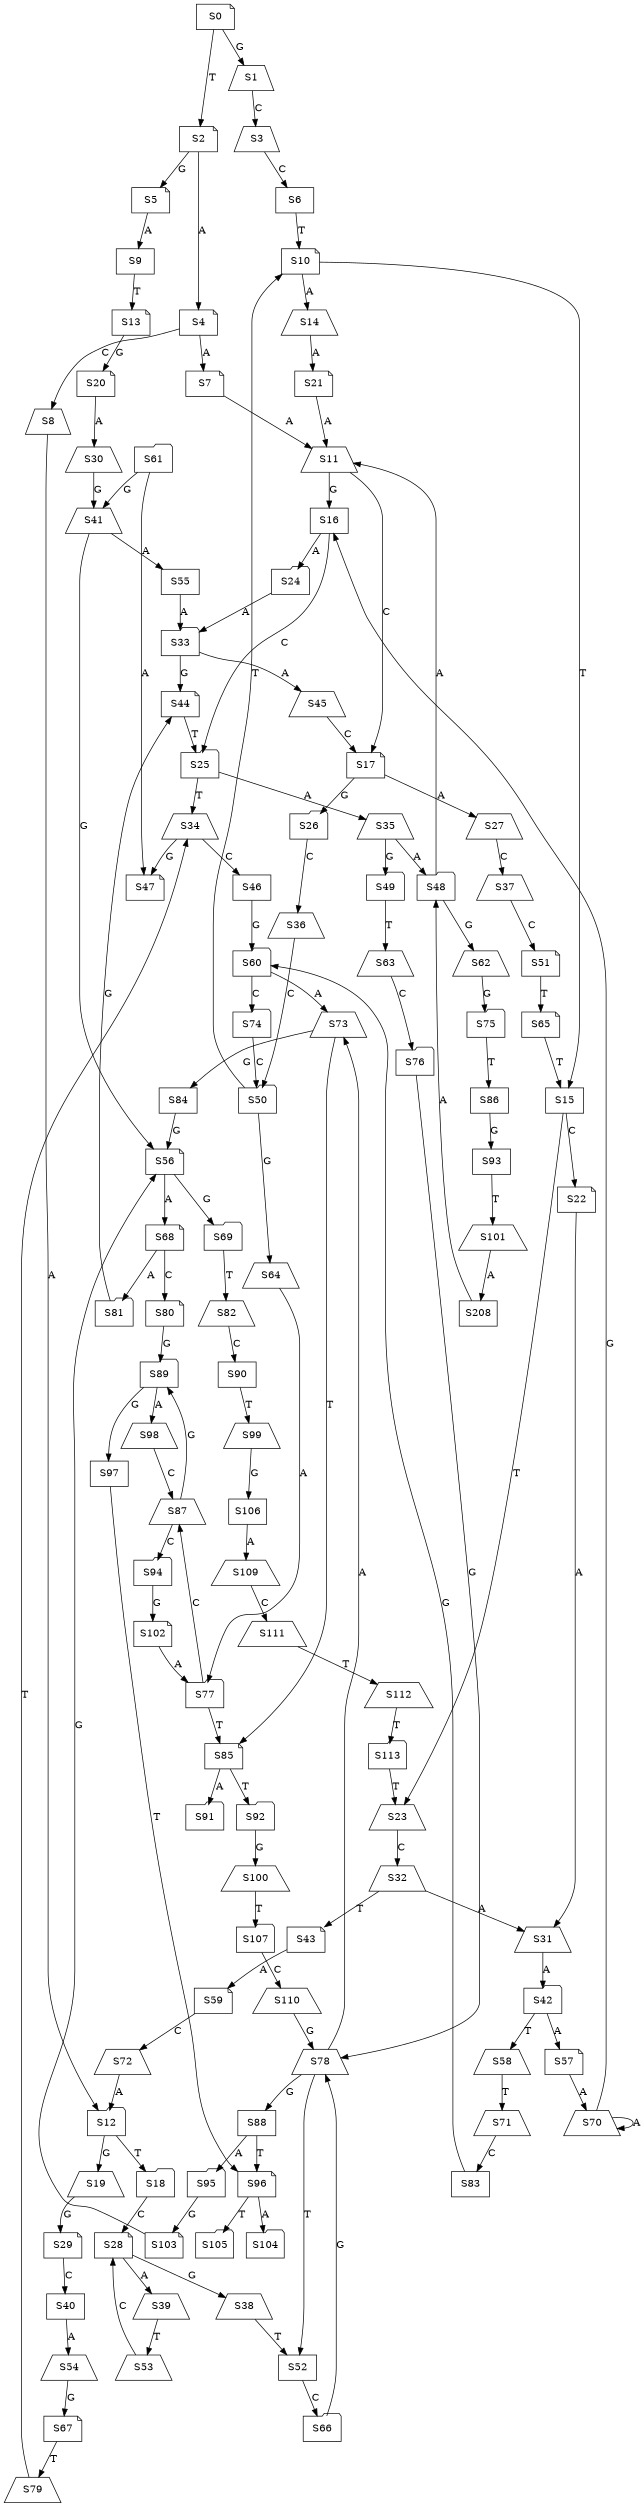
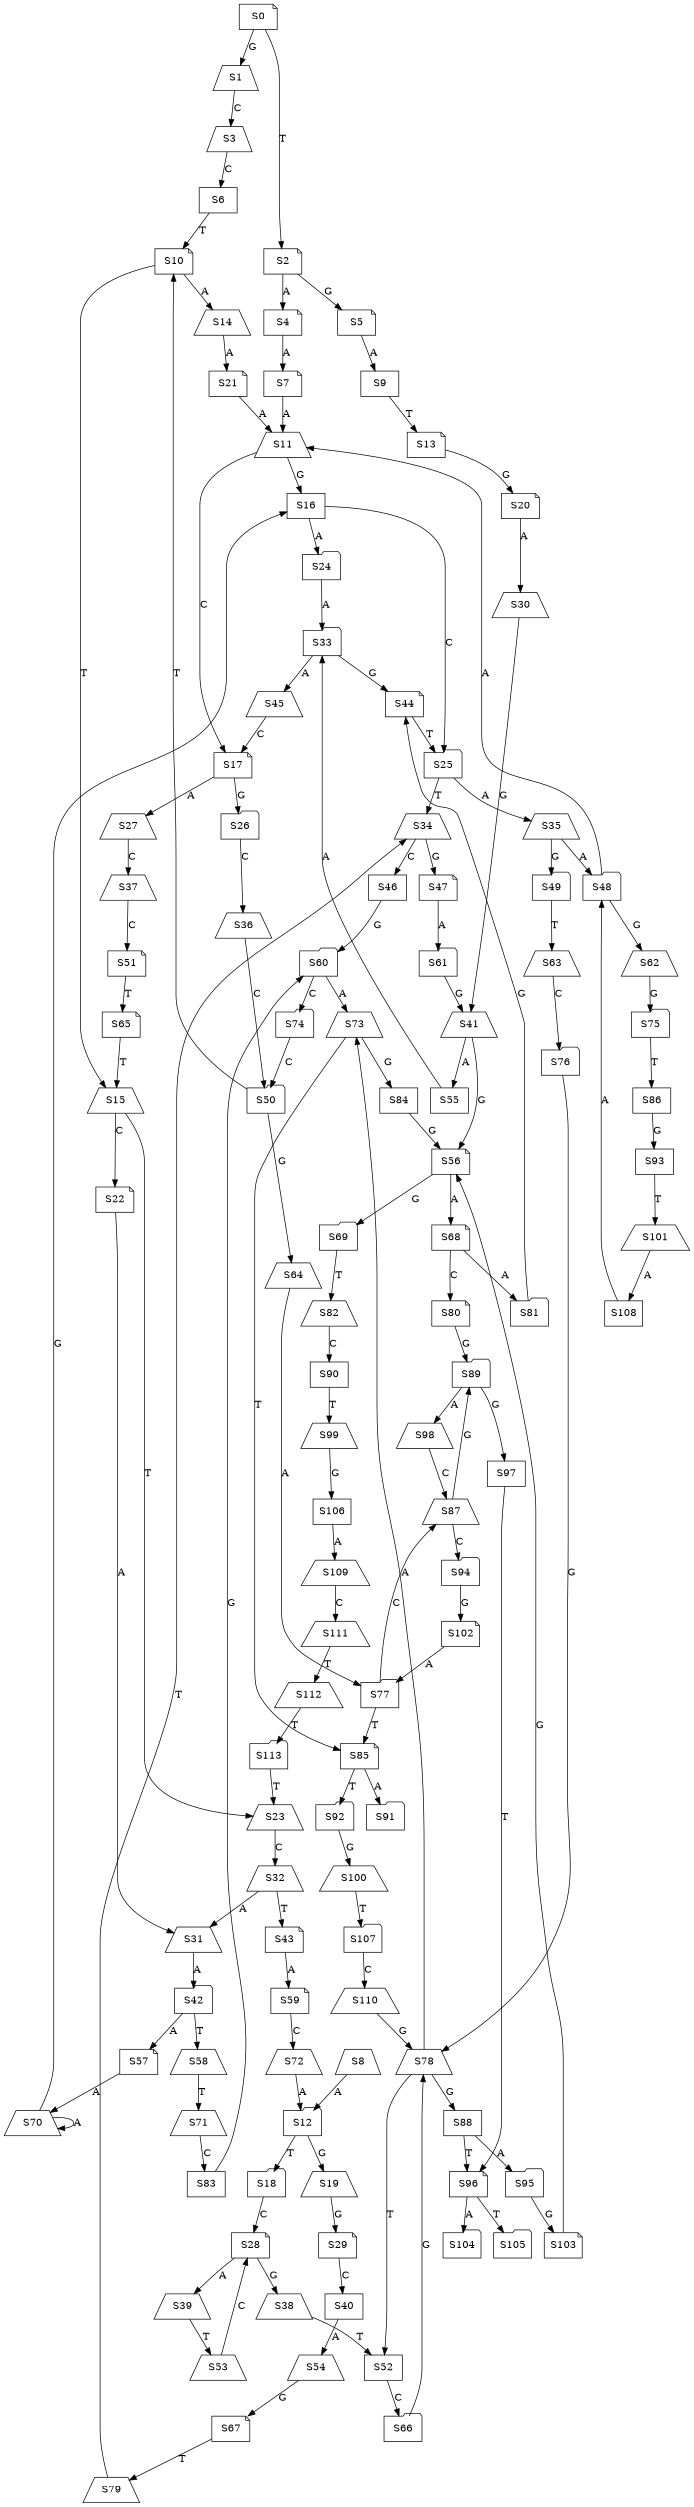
edge "S4" -> "S8": removed, label "C"
edge "S61" -> "S47": reversed
node "S15": shape box -> trapezium
node "S208": label "S208" -> "S108"
